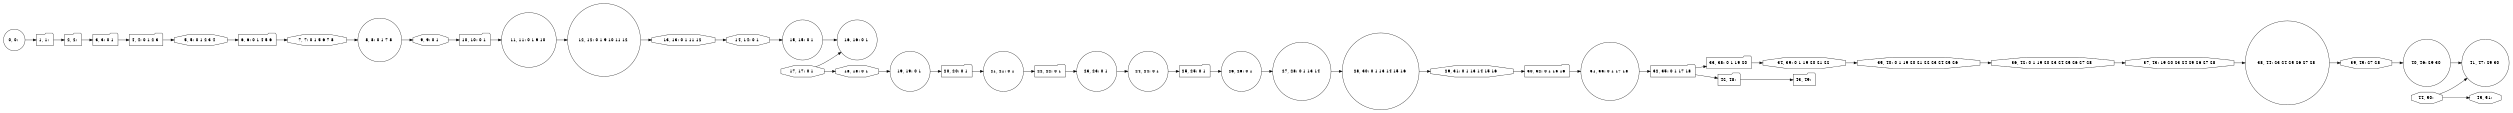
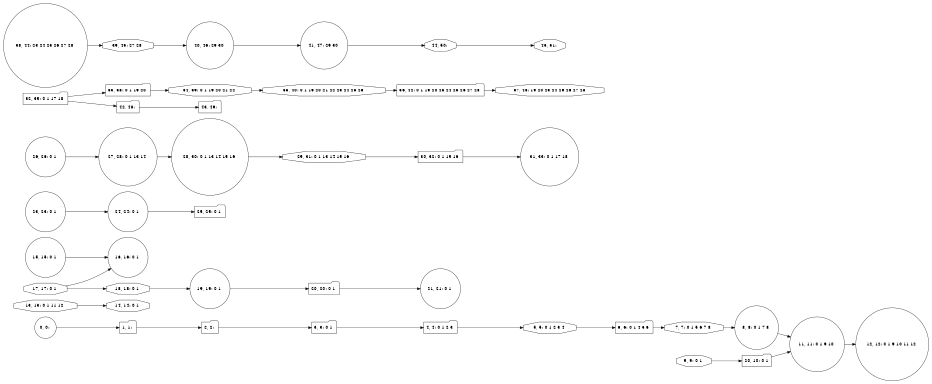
edge "8, 8: 0 1 7 8" -> "9, 9: 0 1": now "8, 8: 0 1 7 8" -> "11, 11: 0 1 9 10"
node "10, 10: 0 1": label "10, 10: 0 1" -> "20, 10: 0 1"
edge "12, 12: 0 1 9 10 11 12" -> "13, 13: 0 1 11 12": removed
edge "14, 14: 0 1" -> "15, 15: 0 1": removed
node "36, 42: 0 1 19 20 23 24 25 26 27 28": shape octagon -> folder
edge "37, 43: 19 20 23 24 29 26 27 28" -> "38, 44: 23 24 25 26 27 28": removed
node "22, 22: 0 1": removed
edge "25, 25: 0 1" -> "26, 26: 0 1": removed
edge "31, 33: 0 1 17 18" -> "32, 35: 0 1 17 18": removed
edge "44, 50:" -> "41, 47: 29 30": reversed
